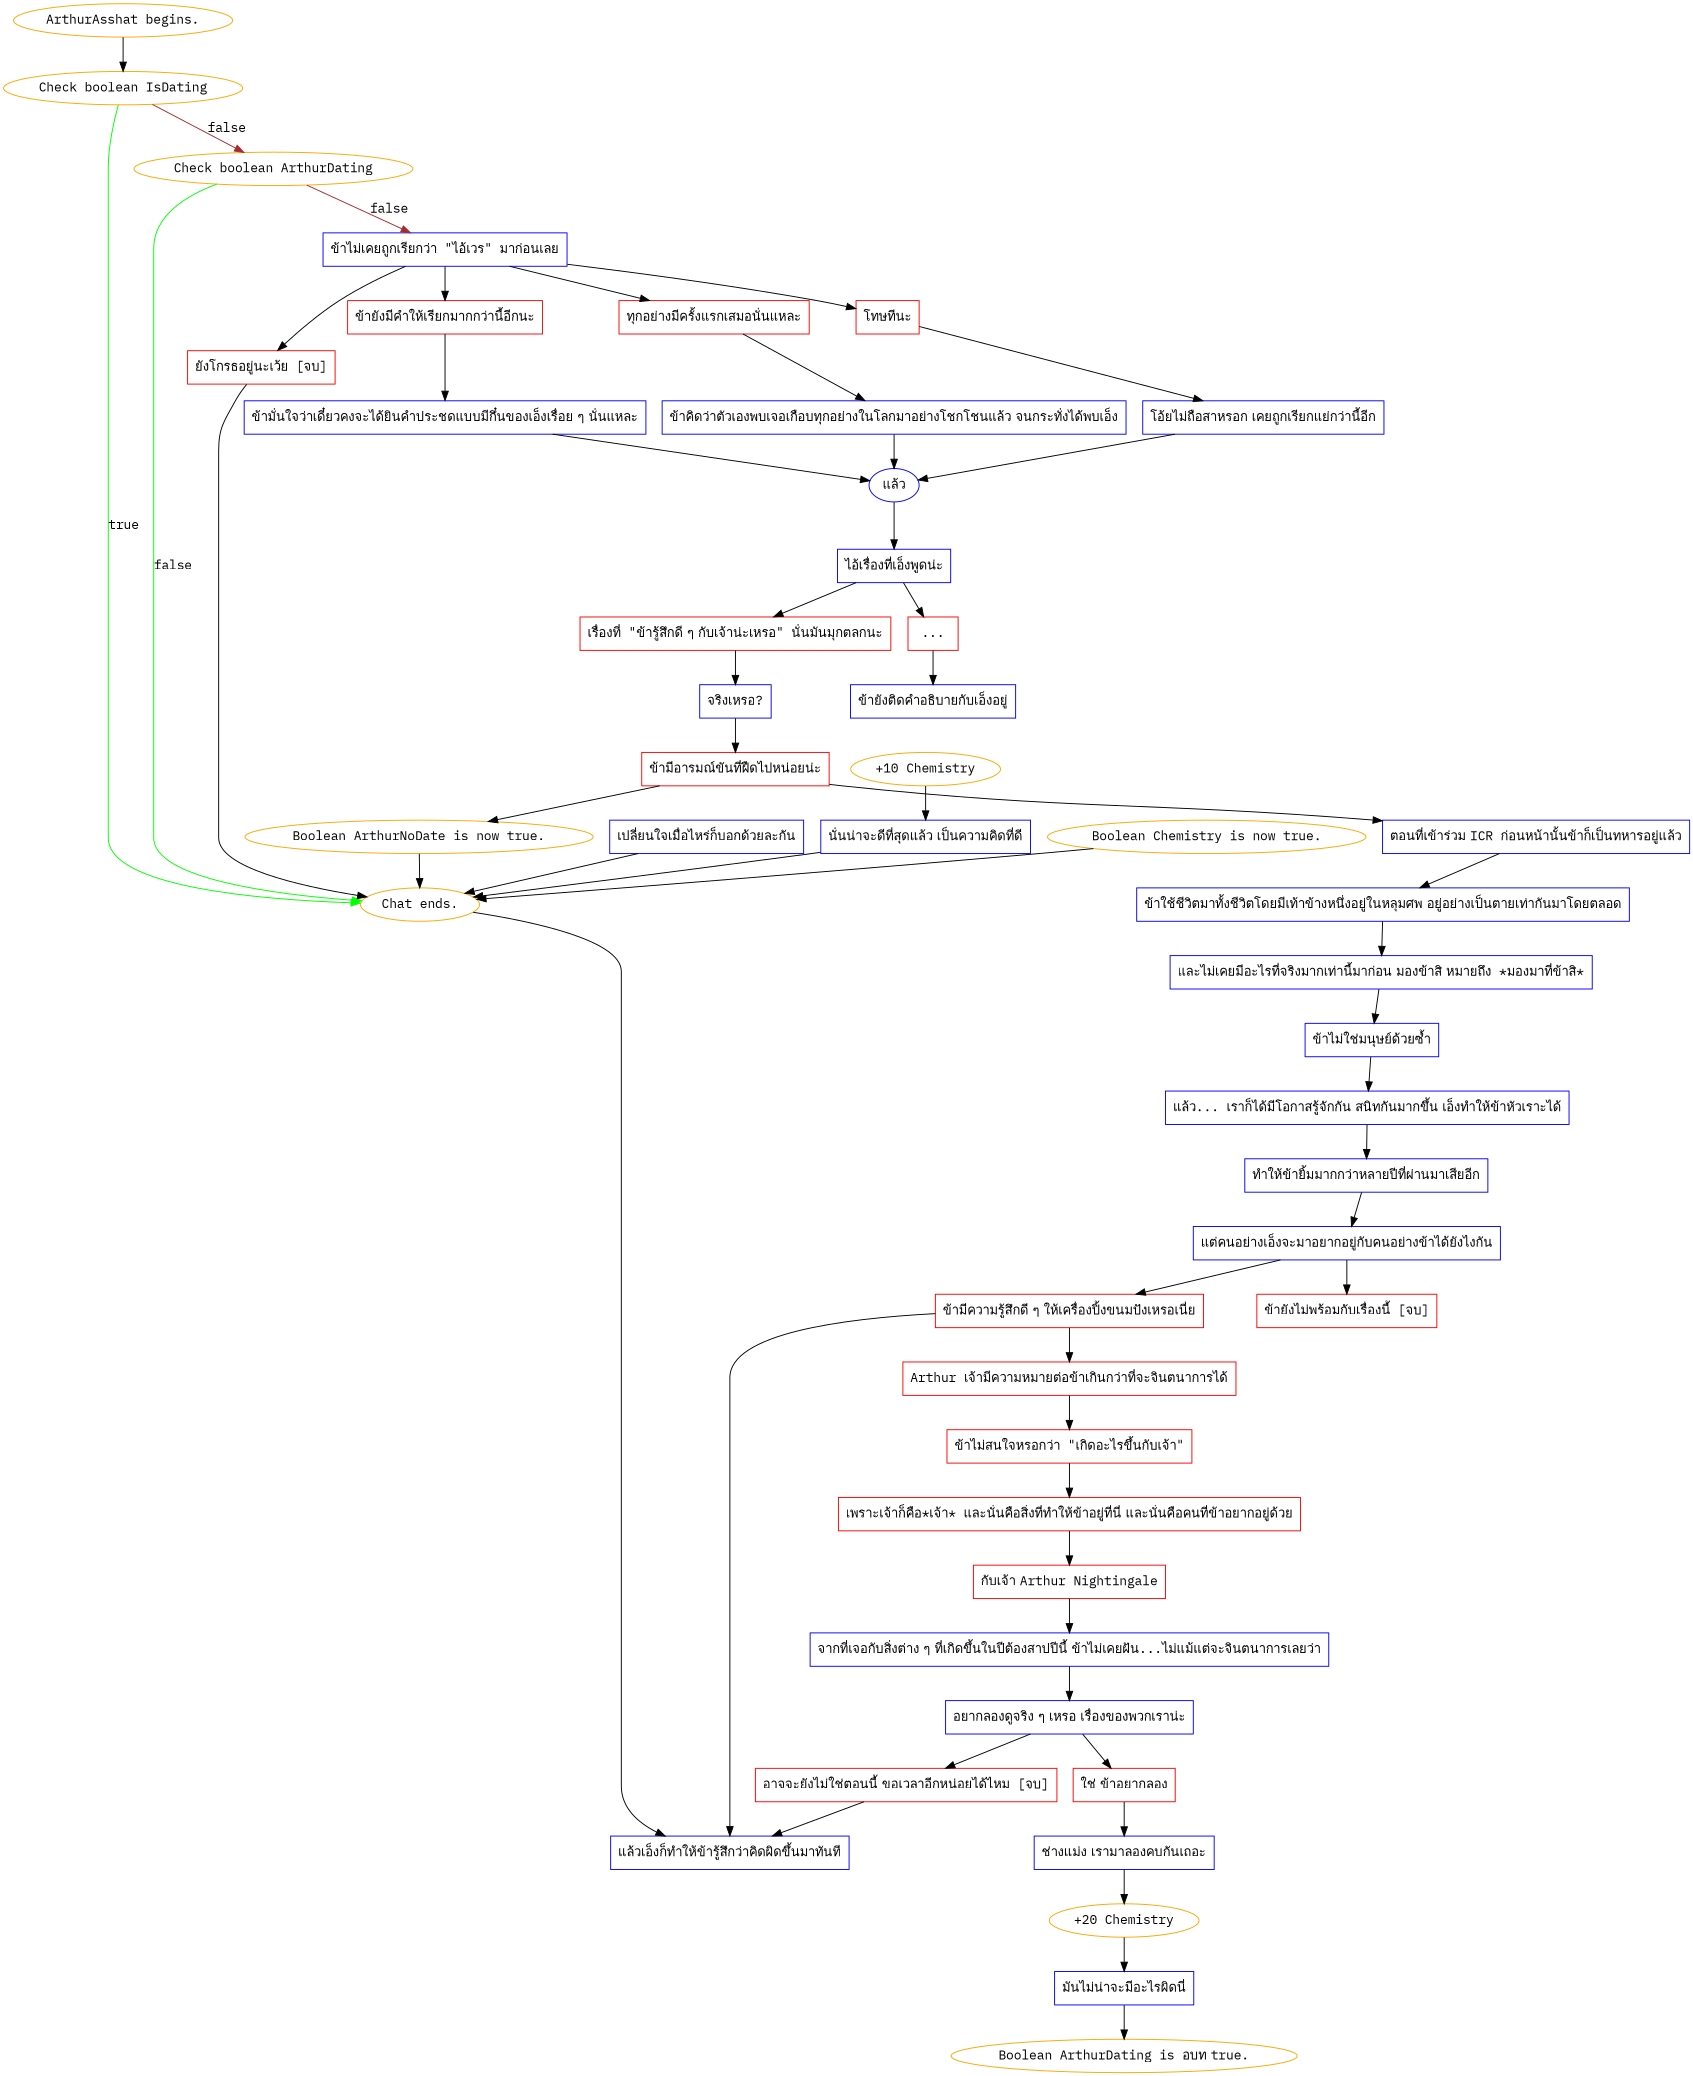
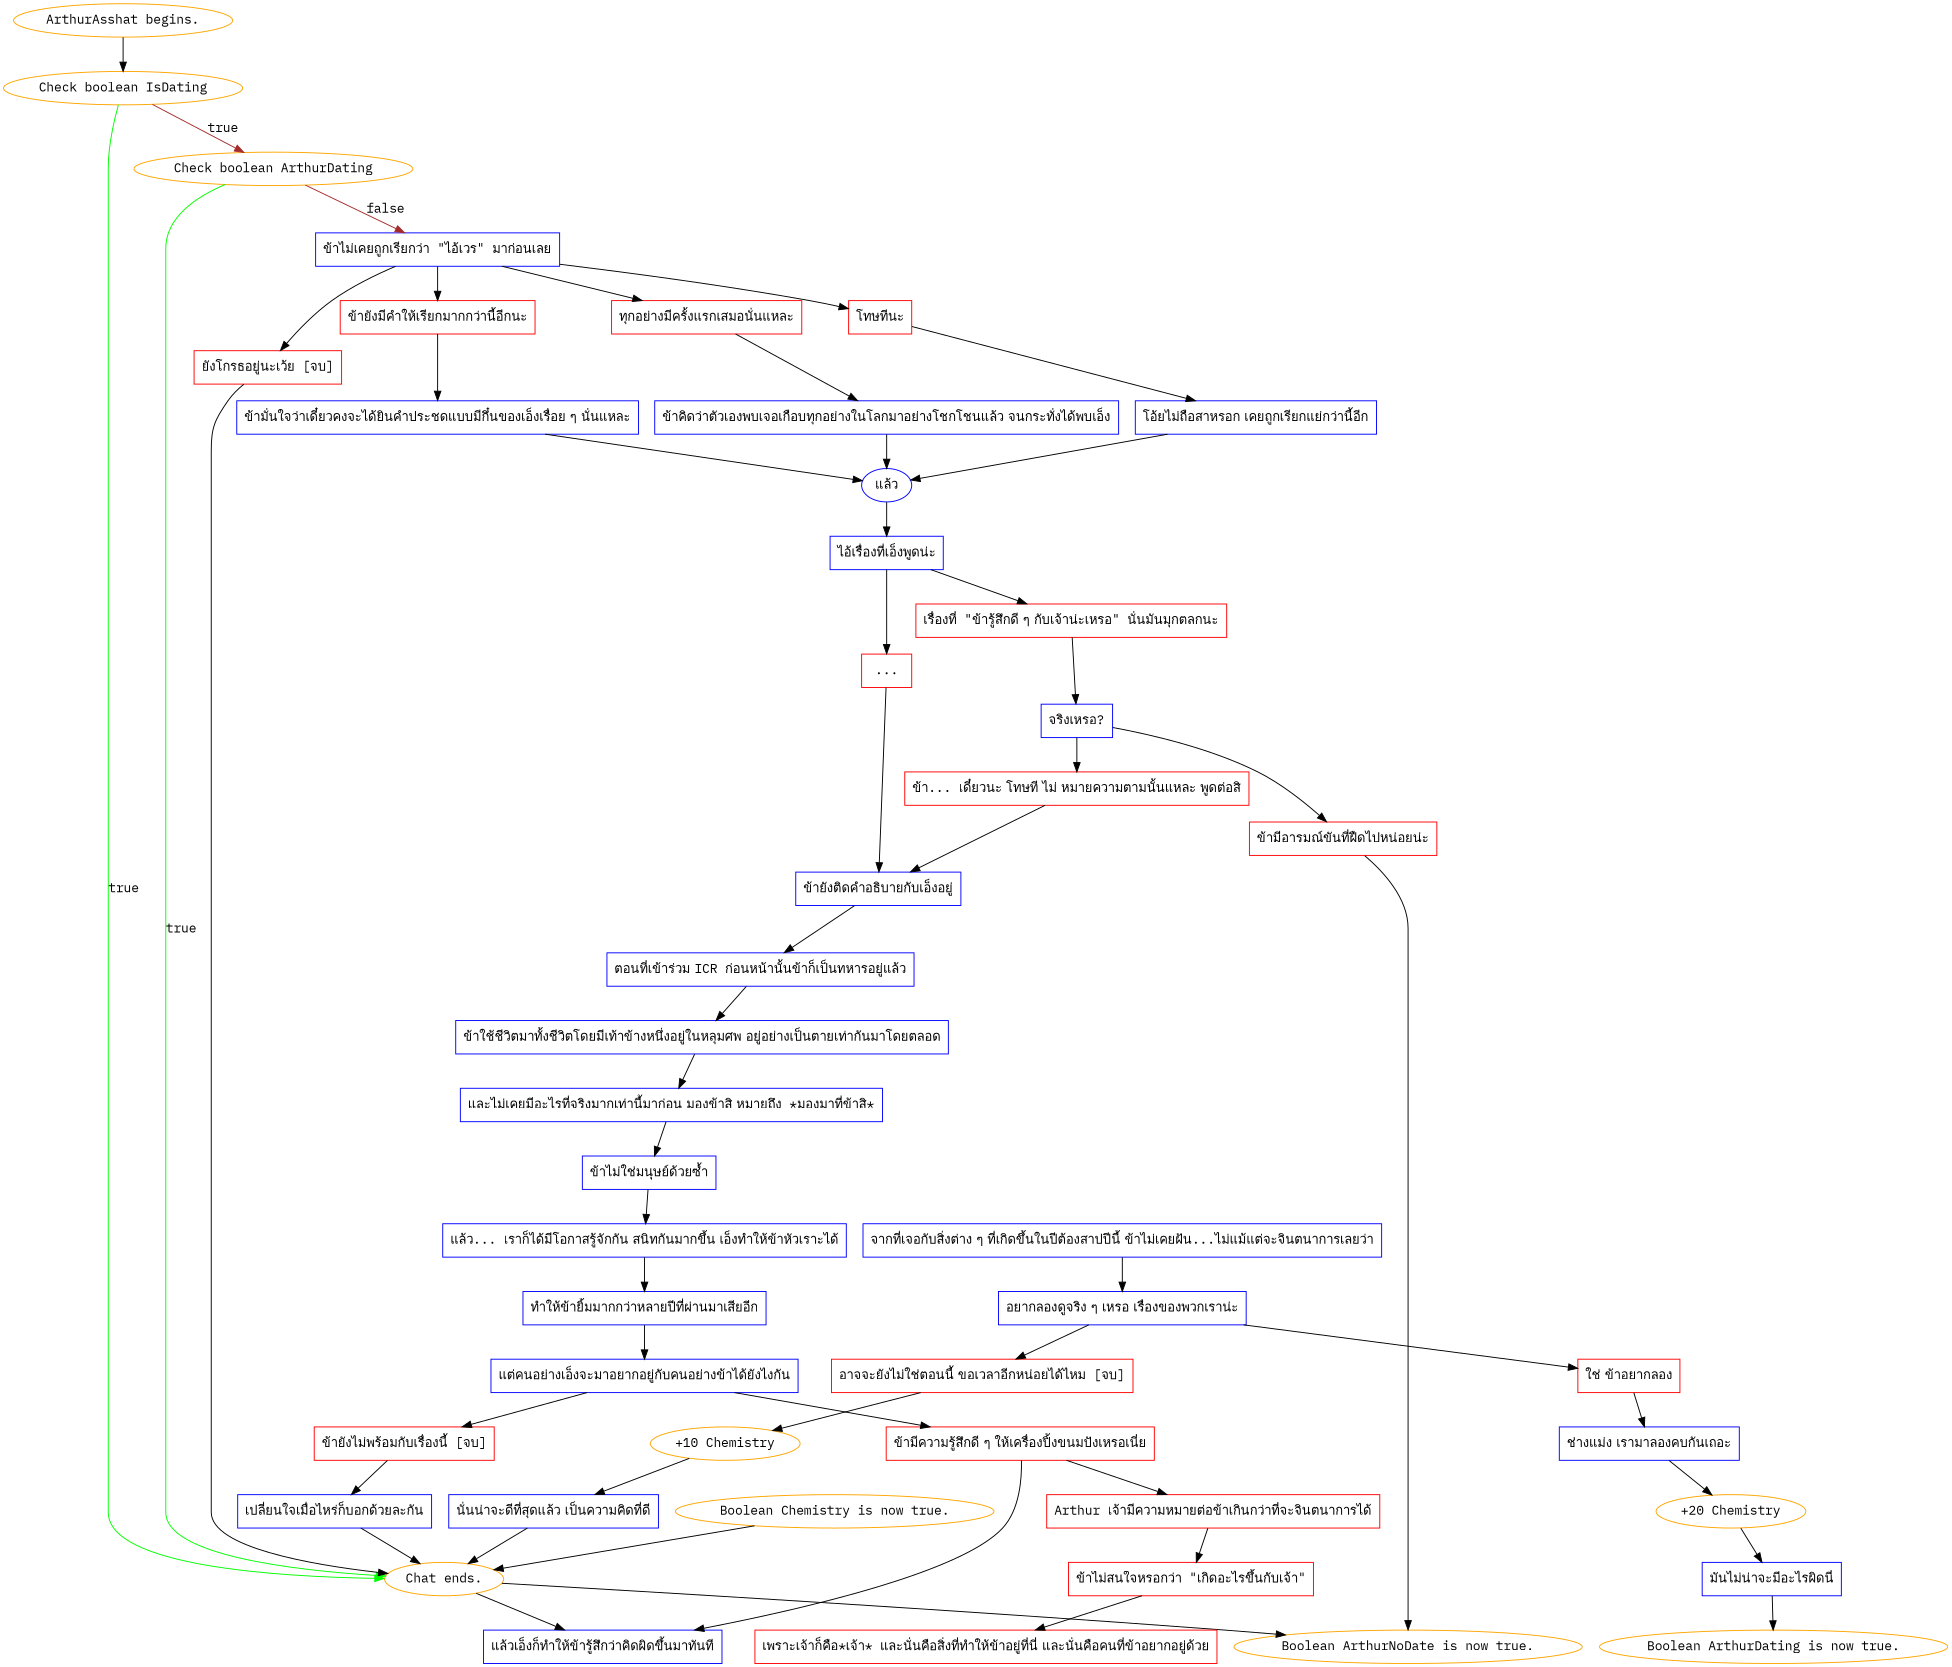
edge "Check boolean IsDating" -> "Check boolean ArthurDating": label "false" -> "true"
edge "Check boolean ArthurDating" -> "Chat ends.": label "false" -> "true"
node "ข้า... เดี๋ยวนะ โทษที ไม่ หมายความตามนั้นแหละ พูดต่อสิ": added
edge "ข้ามีอารมณ์ขันที่ฝืดไปหน่อยน่ะ" -> "ตอนที่เข้าร่วม ICR ก่อนหน้านั้นข้าก็เป็นทหารอยู่แล้ว": now "ข้ายังติดคำอธิบายกับเอ็งอยู่" -> "ตอนที่เข้าร่วม ICR ก่อนหน้านั้นข้าก็เป็นทหารอยู่แล้ว"
edge "Boolean ArthurNoDate is now true." -> "Chat ends.": reversed
edge "ข้ายังไม่พร้อมกับเรื่องนี้ [จบ]" -> "เปลี่ยนใจเมื่อไหร่ก็บอกด้วยละกัน": added
node "กับเจ้า Arthur Nightingale": removed
edge "อาจจะยังไม่ใช่ตอนนี้ ขอเวลาอีกหน่อยได้ไหม [จบ]" -> "แล้วเอ็งก็ทำให้ข้ารู้สึกว่าคิดผิดขึ้นมาทันที": now "อาจจะยังไม่ใช่ตอนนี้ ขอเวลาอีกหน่อยได้ไหม [จบ]" -> "+10 Chemistry"
node "Boolean ArthurDating is อบท true.": label "Boolean ArthurDating is อบท true." -> "Boolean ArthurDating is now true."
